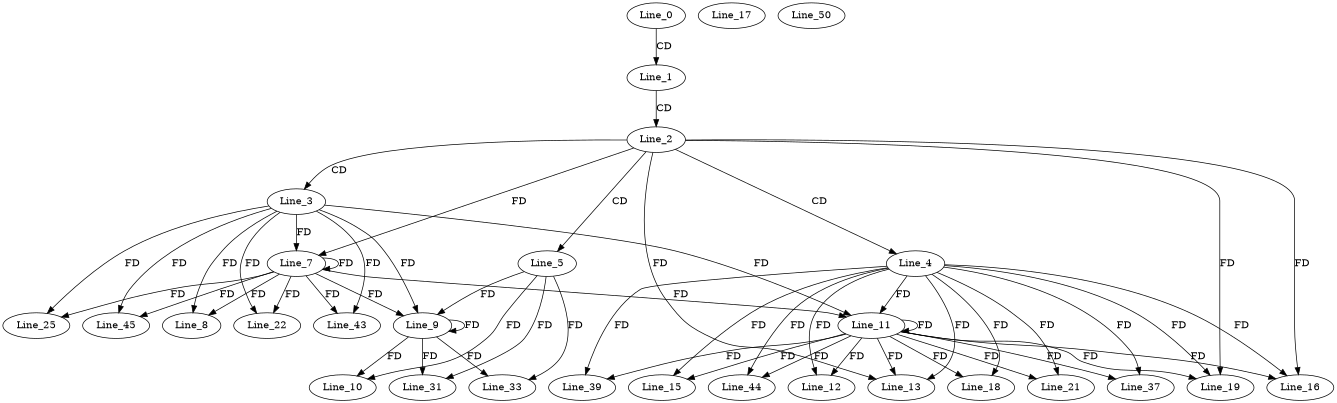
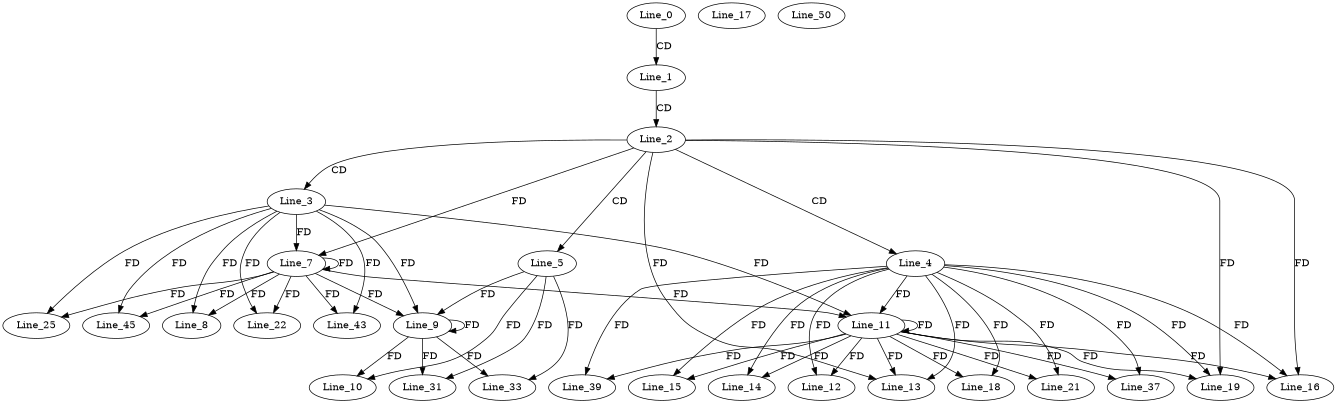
node "Line_44": label "Line_44" -> "Line_14"
